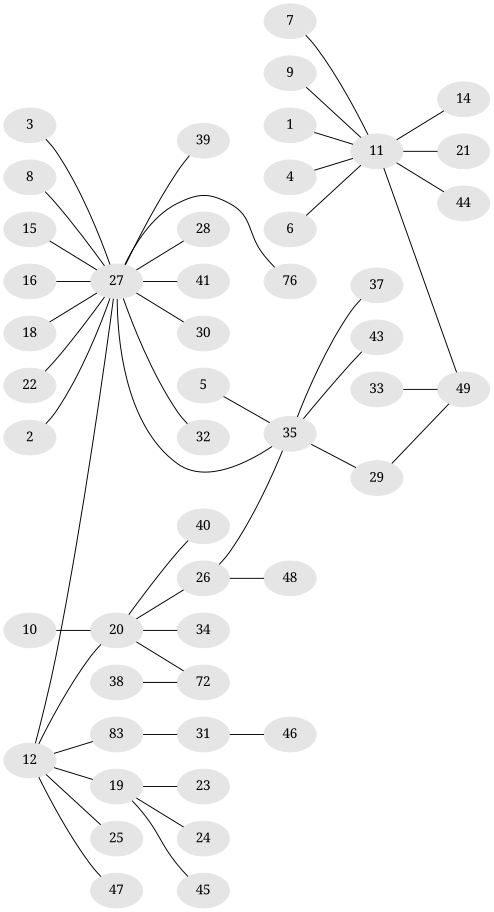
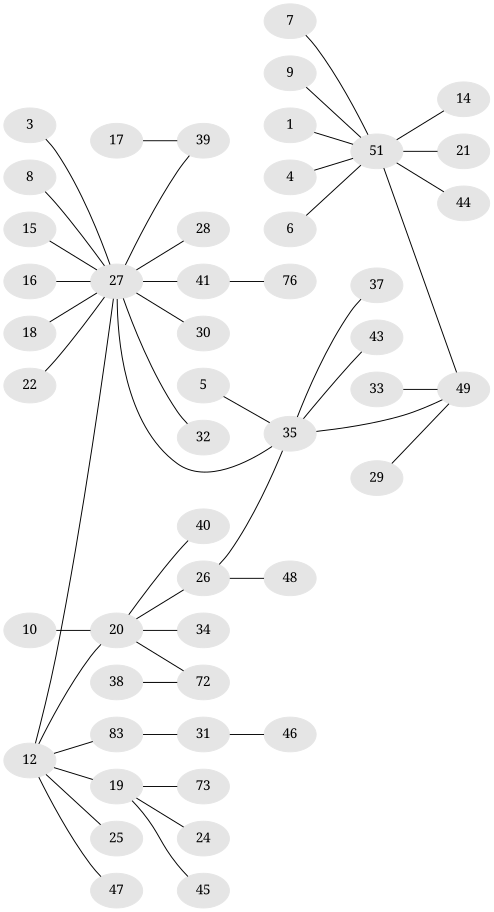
node "17": added
node "11": label "11" -> "51"
edge "27" -- "76": now "41" -- "76"
node "2": removed
edge "35" -- "29": now "35" -- "49"
node "23": label "23" -> "73"
